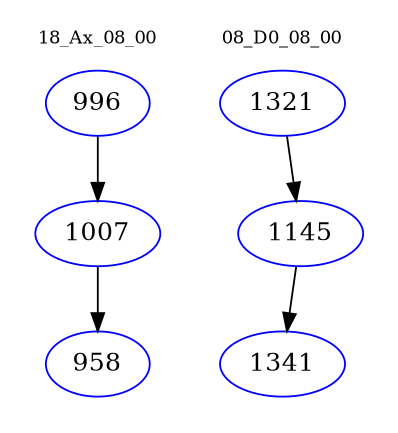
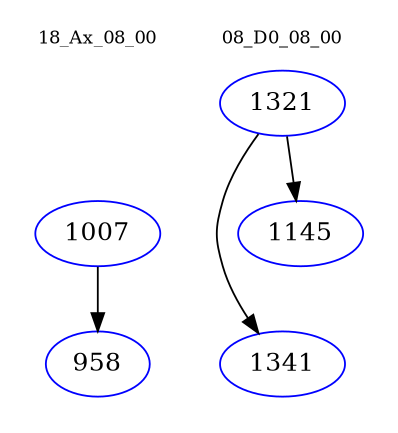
node "996": removed
edge "1145" -> "1341": now "1321" -> "1341"
